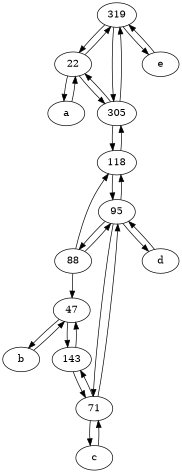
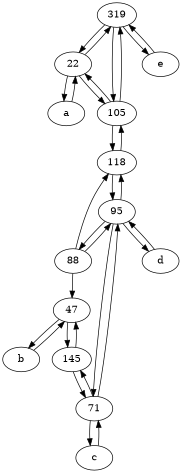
node "305": label "305" -> "105"
node "143": label "143" -> "145"
